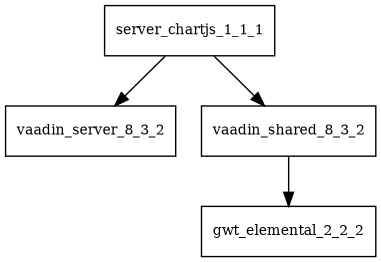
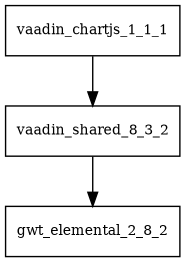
node "server_chartjs_1_1_1": label "server_chartjs_1_1_1" -> "vaadin_chartjs_1_1_1"
node "vaadin_server_8_3_2": removed
node "gwt_elemental_2_2_2": label "gwt_elemental_2_2_2" -> "gwt_elemental_2_8_2"
